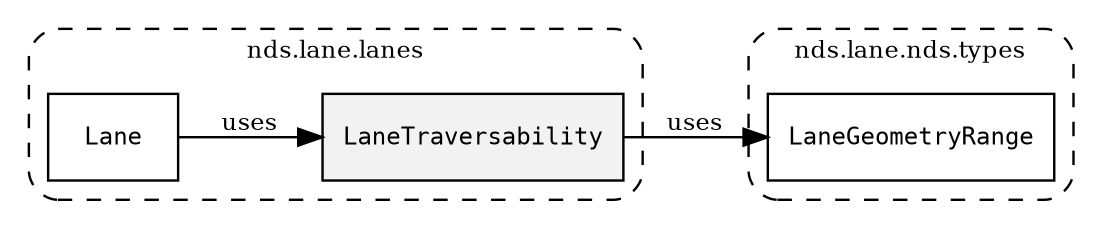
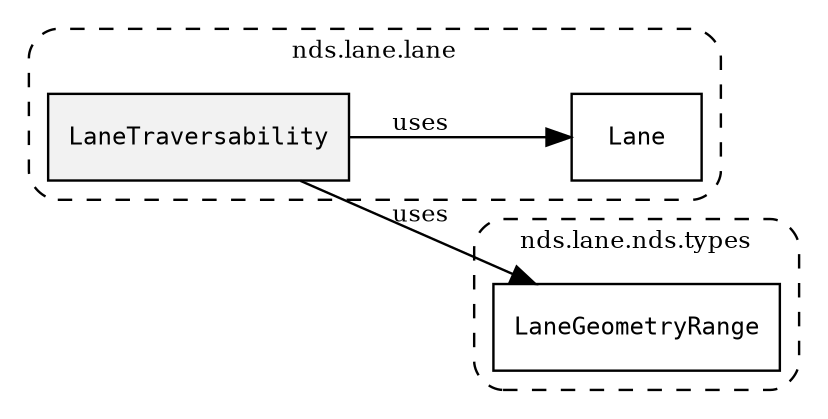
cluster "nds.lane.lanes": label "nds.lane.lanes" -> "nds.lane.lane"
edge "Lane" -> "LaneTraversability": reversed
